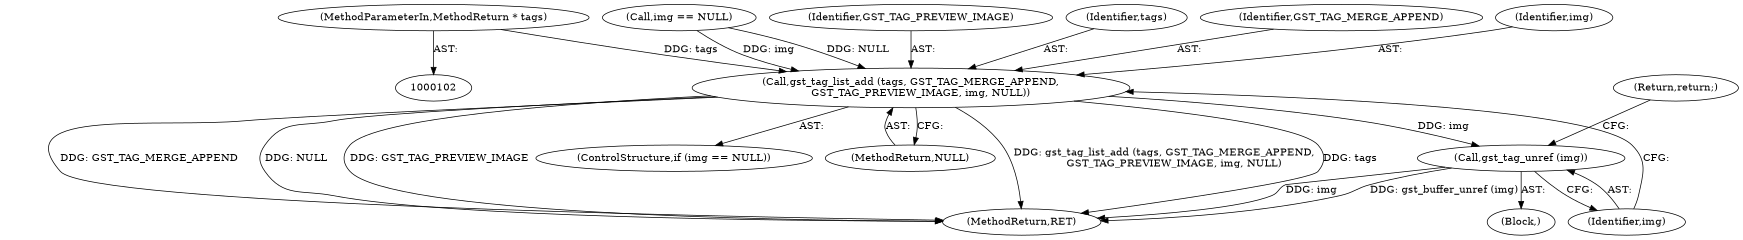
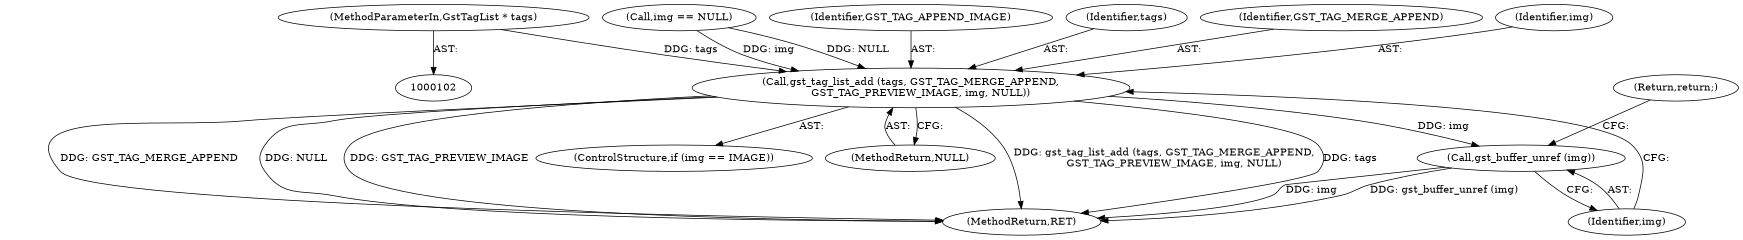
node "(MethodParameterIn,MethodReturn * tags)": label "(MethodParameterIn,MethodReturn * tags)" -> "(MethodParameterIn,GstTagList * tags)"
node "(Identifier,GST_TAG_PREVIEW_IMAGE)": label "(Identifier,GST_TAG_PREVIEW_IMAGE)" -> "(Identifier,GST_TAG_APPEND_IMAGE)"
node "(ControlStructure,if (img == NULL))": label "(ControlStructure,if (img == NULL))" -> "(ControlStructure,if (img == IMAGE))"
node "(Call,gst_tag_unref (img))": label "(Call,gst_tag_unref (img))" -> "(Call,gst_buffer_unref (img))"
node "(Block,)": removed
